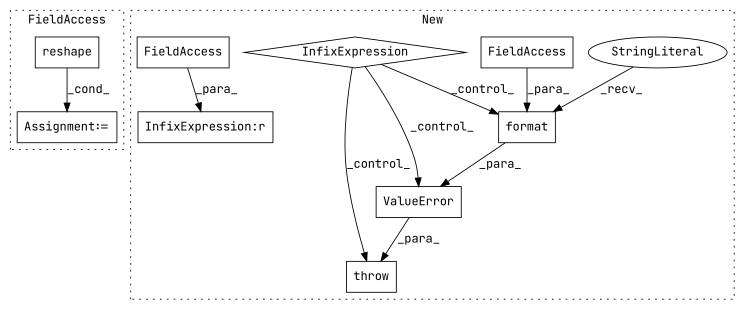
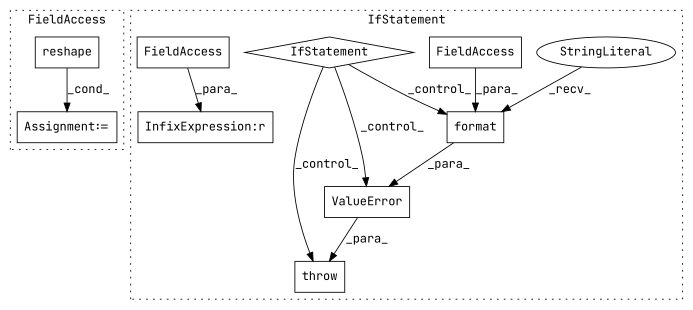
cluster "New": label "New" -> "IfStatement"
node "InfixExpression": label "InfixExpression" -> "IfStatement"
